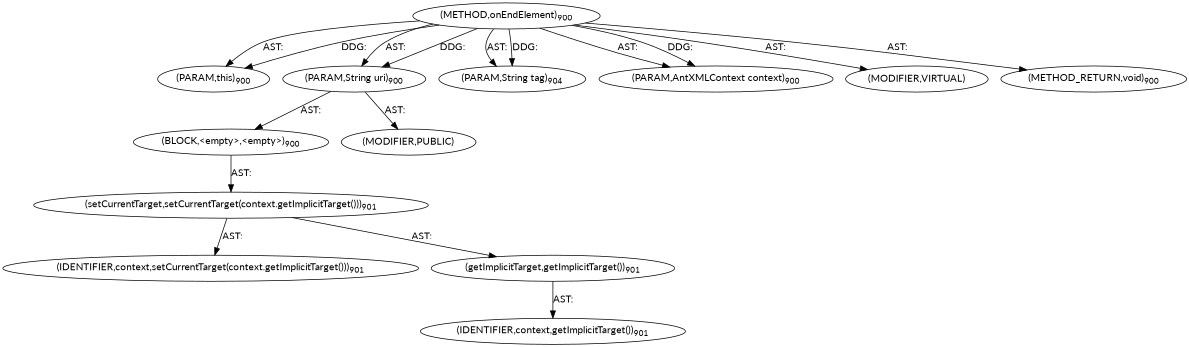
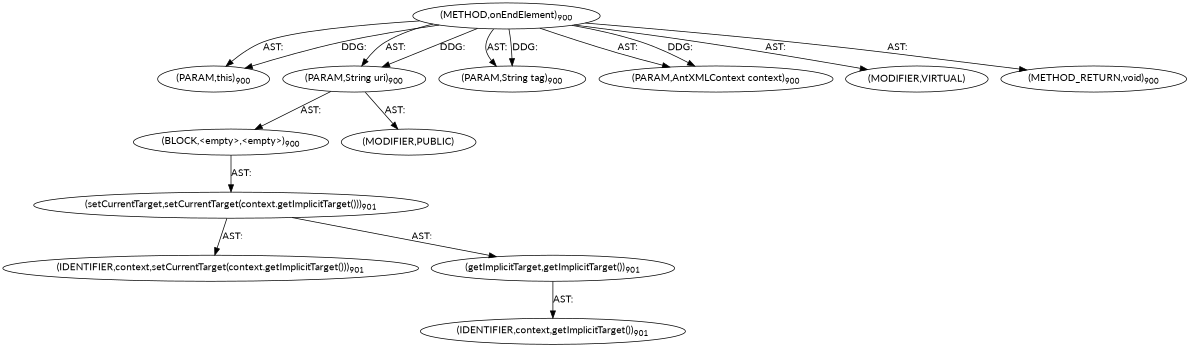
node "(PARAM,String tag)": text "904" -> "900"
